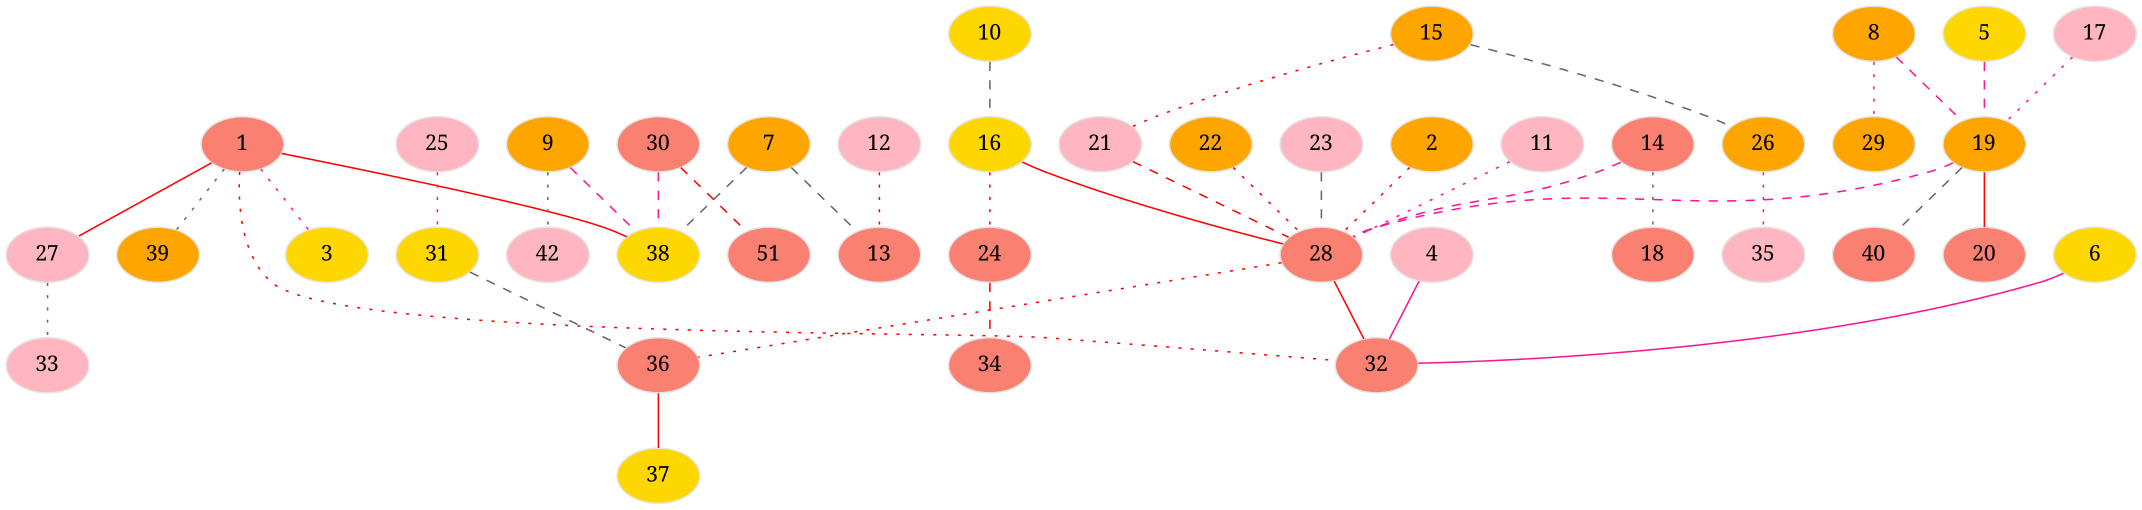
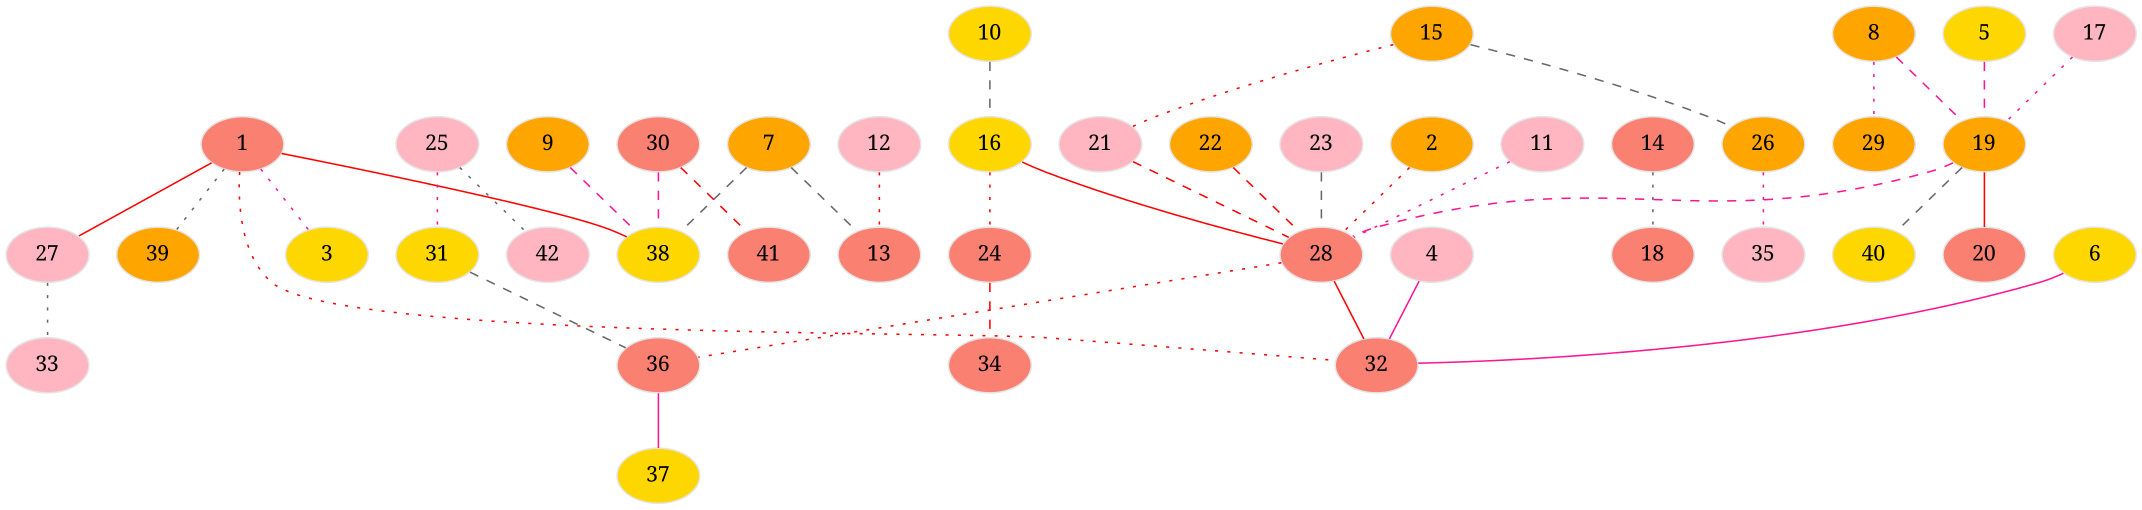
edge "14" -- "28": removed
edge "22" -- "28": style dotted -> dashed
edge "9" -- "42": now "25" -- "42"
node "51": label "51" -> "41"
node "40": fillcolor salmon -> gold
edge "36" -- "37": color red -> deeppink
